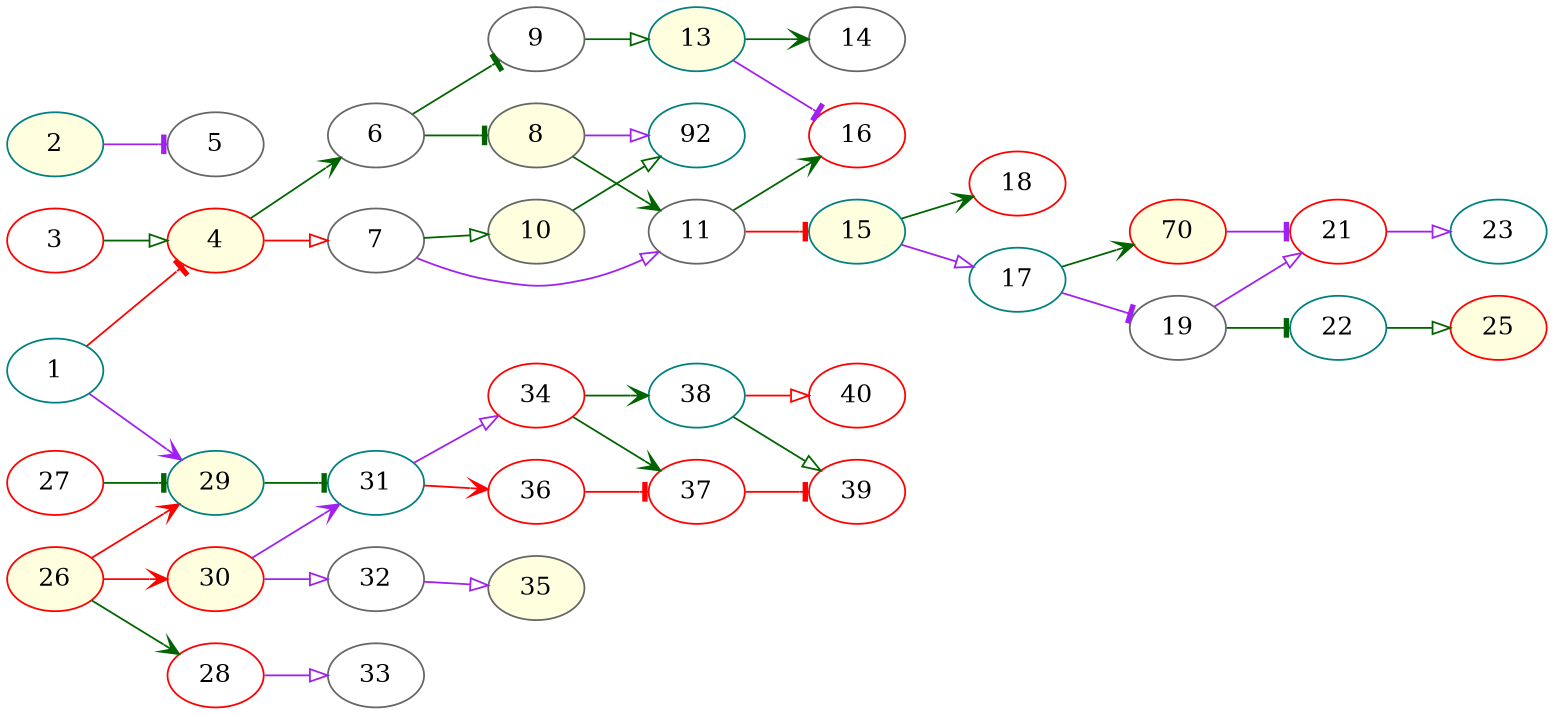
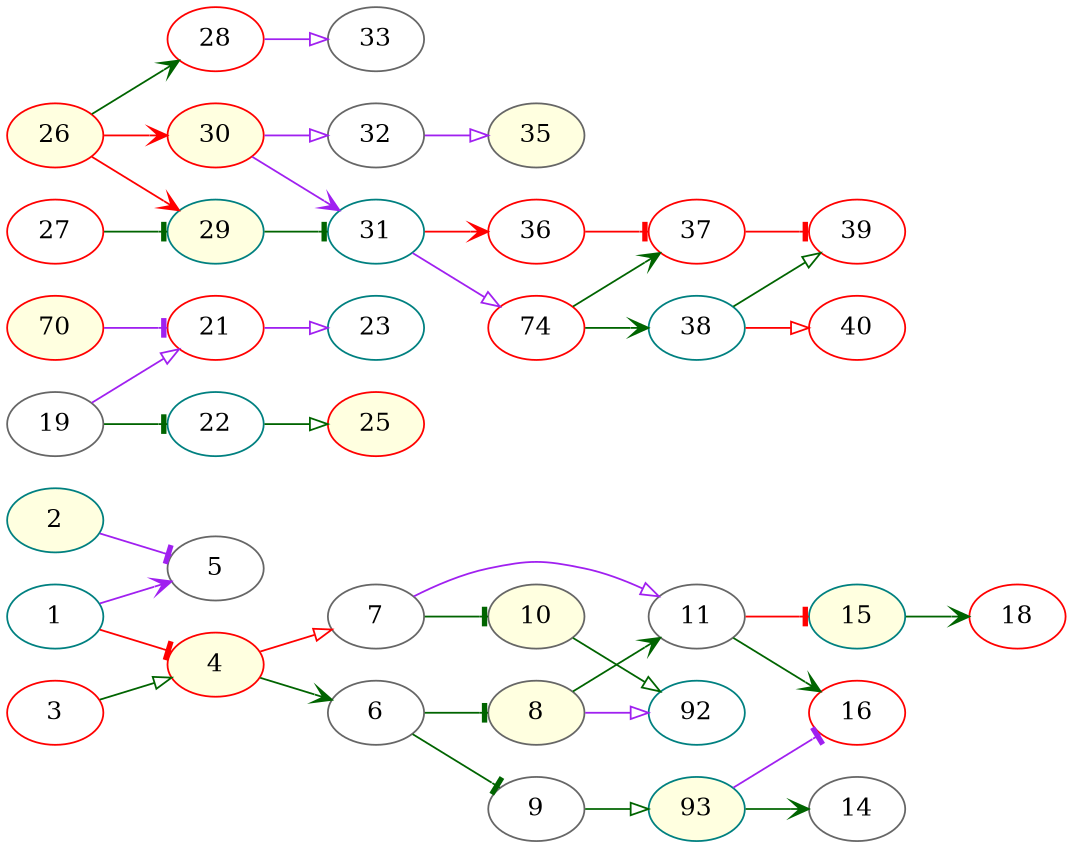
node "13": label "13" -> "93"
edge "7" -> "10": arrowhead onormal -> tee
node "17": removed
node "34": label "34" -> "74"
edge "1" -> "29": now "1" -> "5"
